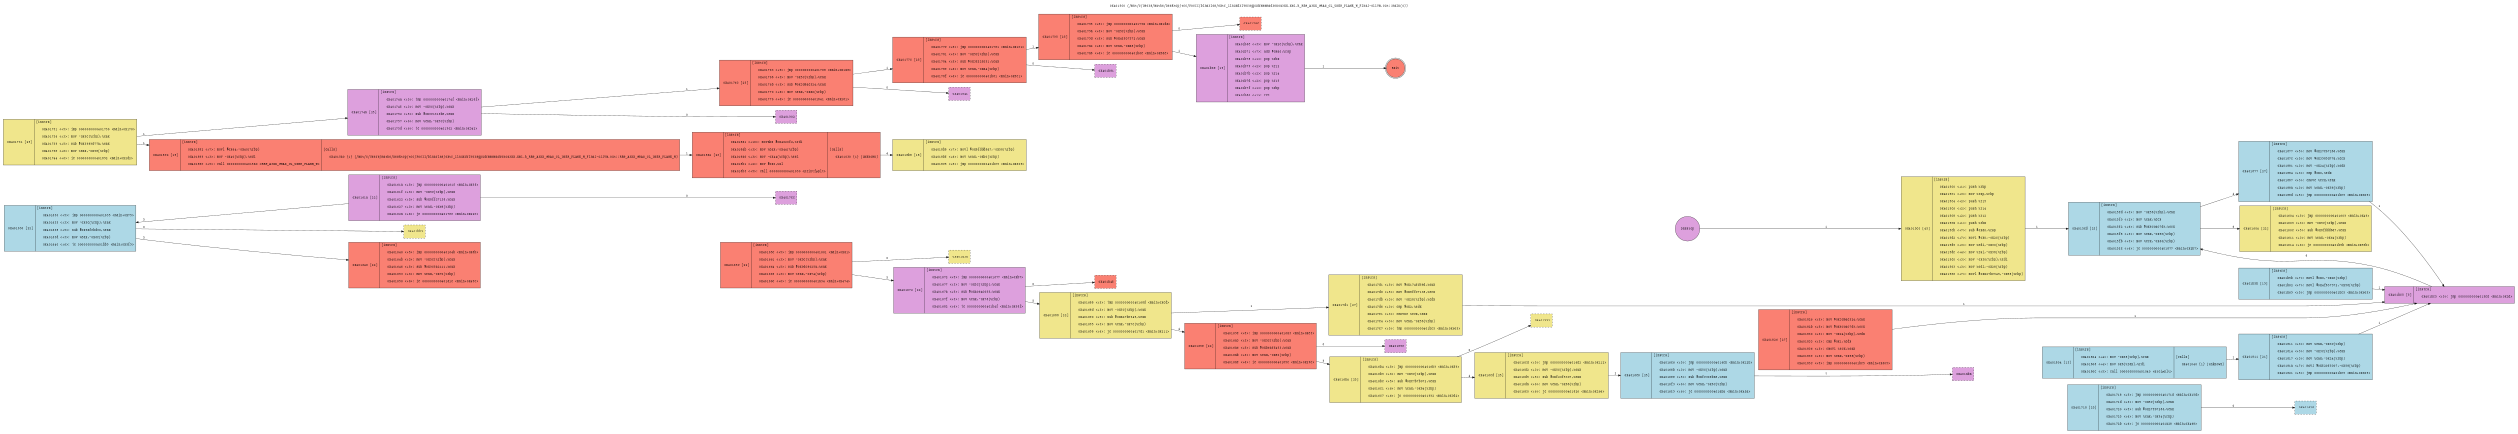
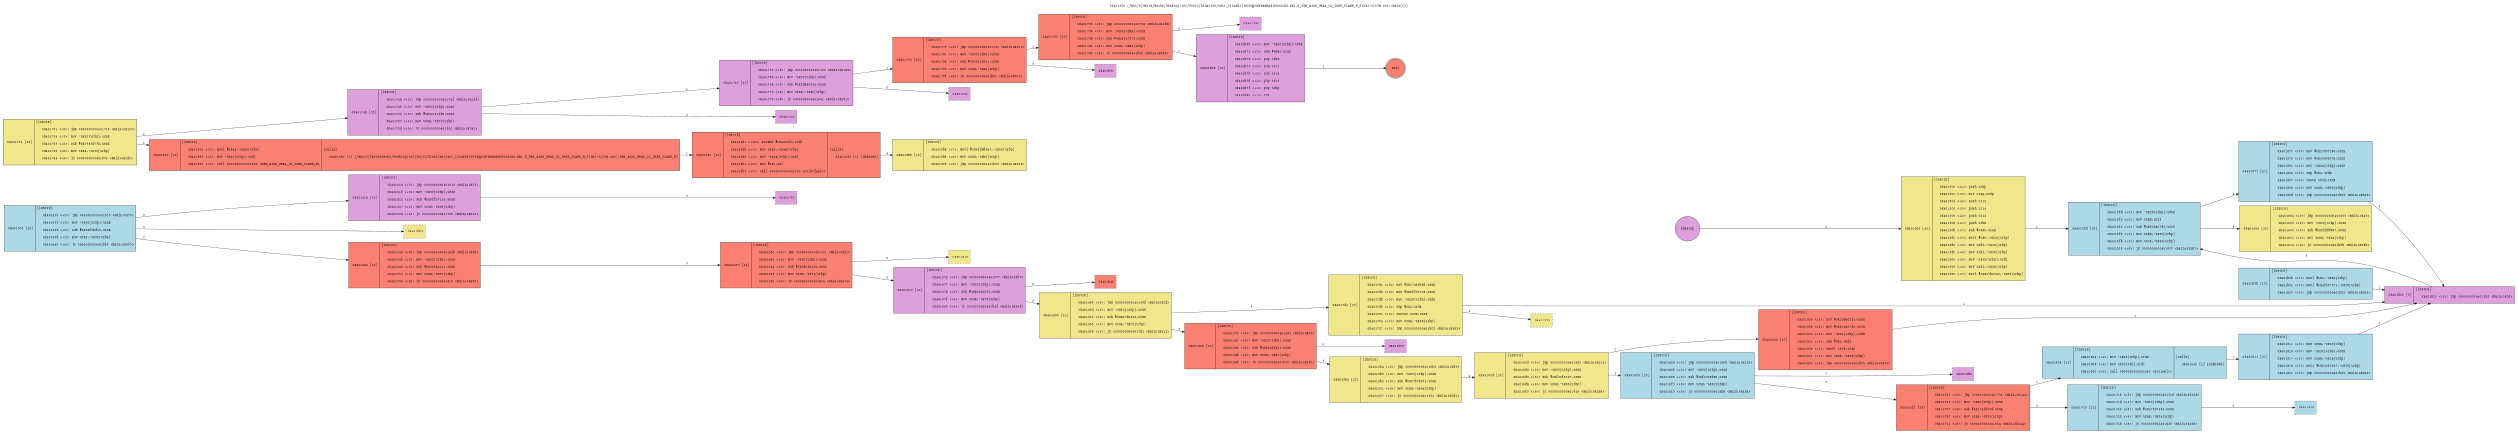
node "0x4017ae": fillcolor salmon -> plum
node "0x401763 [25]": fillcolor salmon -> plum
edge "0x40161a [22]" -> "0x401630 [22]": reversed
edge "0x401646 [22]" -> "0x40165c [22]": added, label "5"
edge "0x4016b4 [25]" -> "0x401992": now "0x4017d1 [27]" -> "0x401992"
edge "0x4016cd [25]" -> "0x401826 [27]": added, label "1"
node "0x4016ff [25]": added
